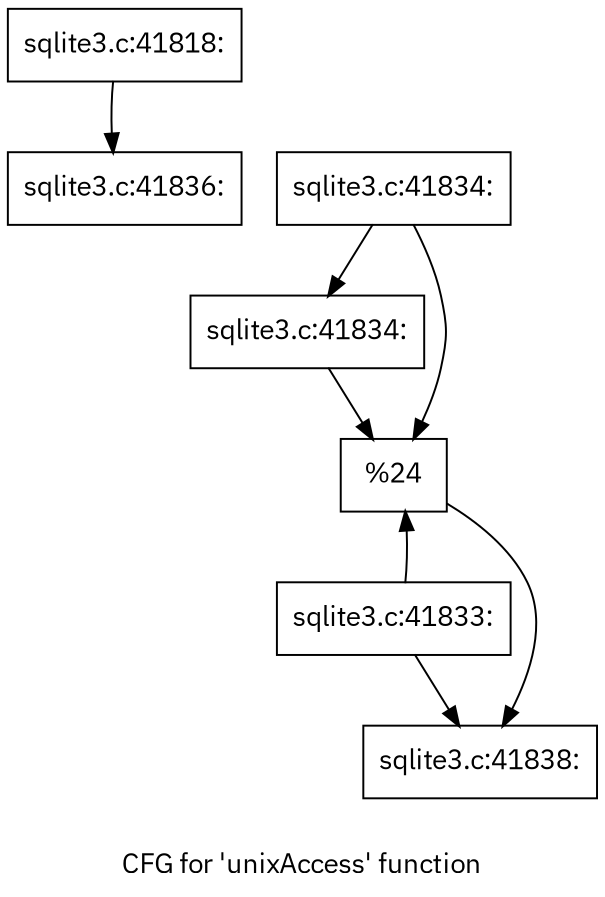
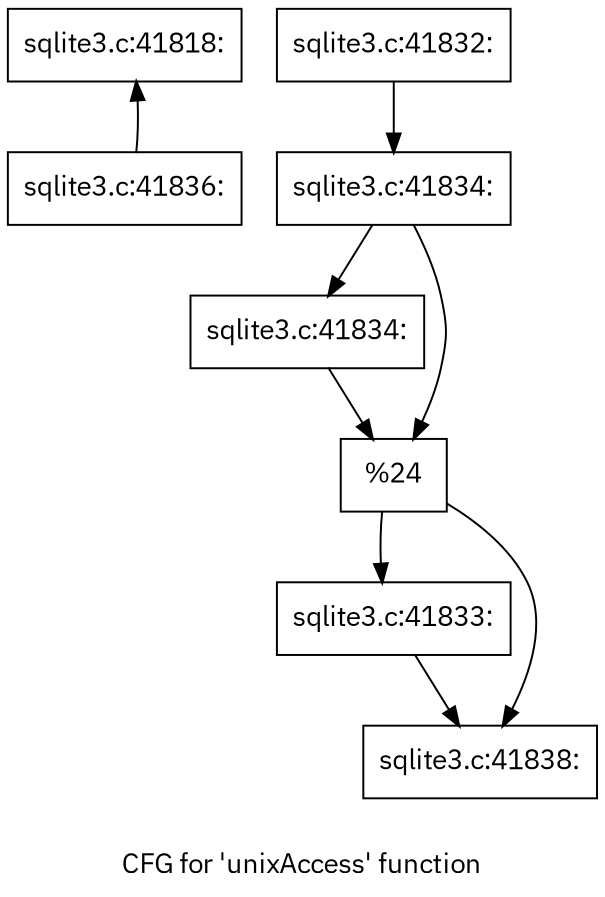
node "sqlite3.c:41832:": added
edge "sqlite3.c:41818:" -> "sqlite3.c:41836:": reversed
edge "sqlite3.c:41833:" -> "%24": reversed
